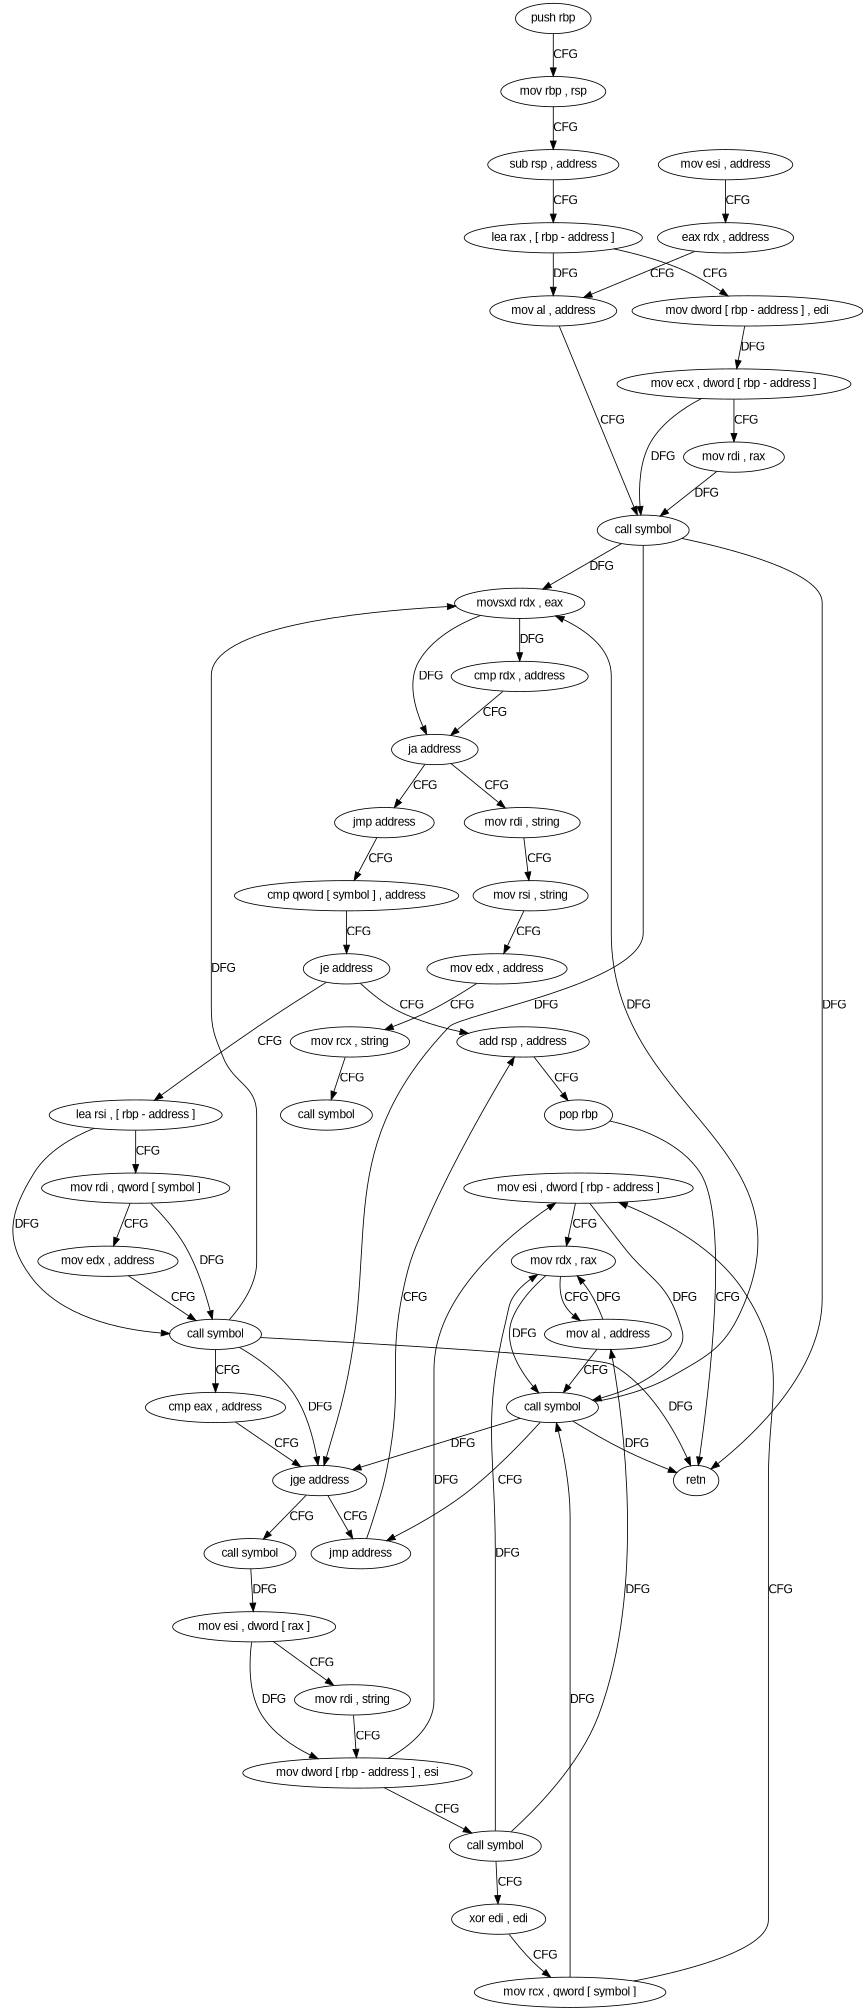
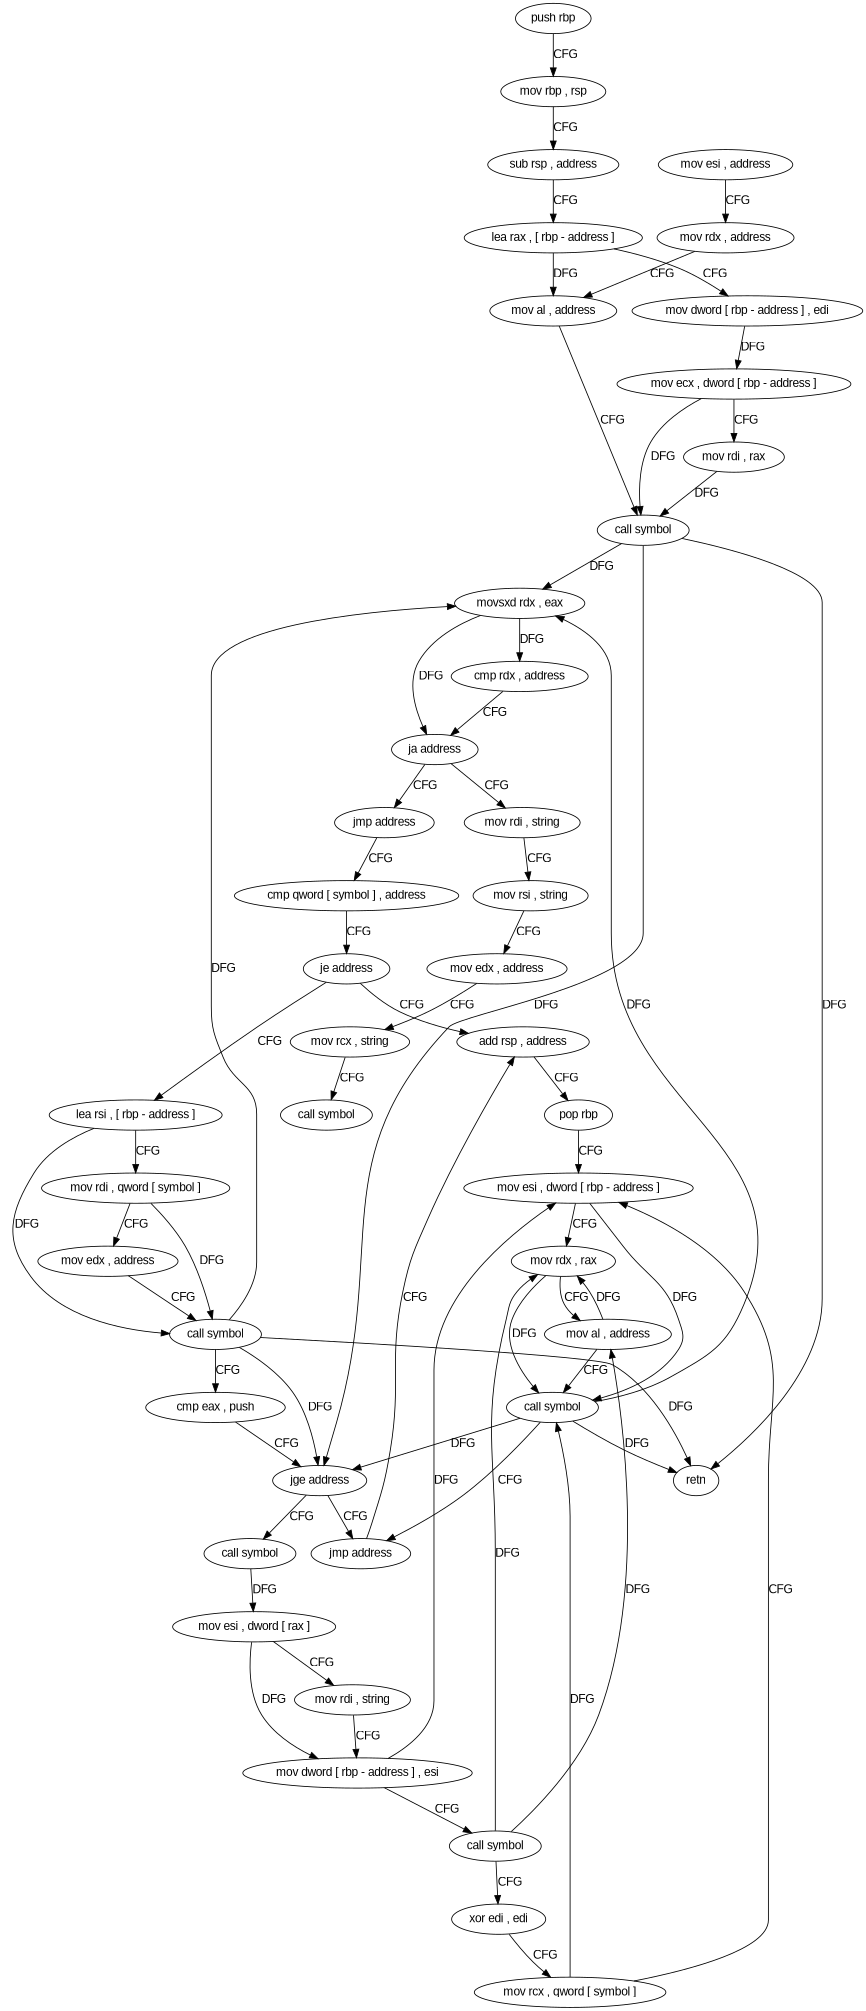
node "eax rdx , address": label "eax rdx , address" -> "mov rdx , address"
edge "pop rbp" -> "retn": now "pop rbp" -> "mov esi , dword [ rbp - address ]"
node "cmp eax , address": label "cmp eax , address" -> "cmp eax , push"
